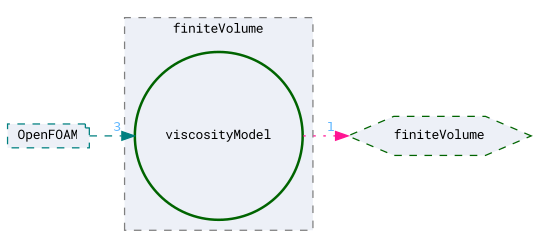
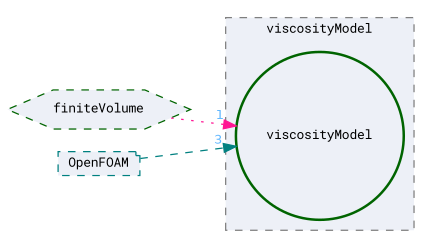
cluster "finiteVolume": label "finiteVolume" -> "viscosityModel"
edge "viscosityModel" -> "finiteVolume": reversed
